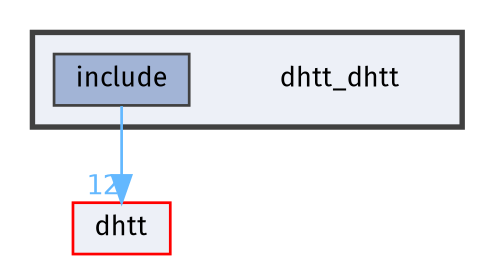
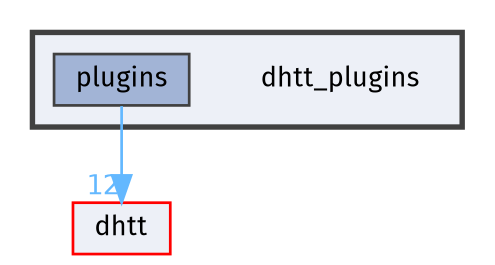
node "include": label "include" -> "plugins"
node "dhtt_dhtt": label "dhtt_dhtt" -> "dhtt_plugins"
